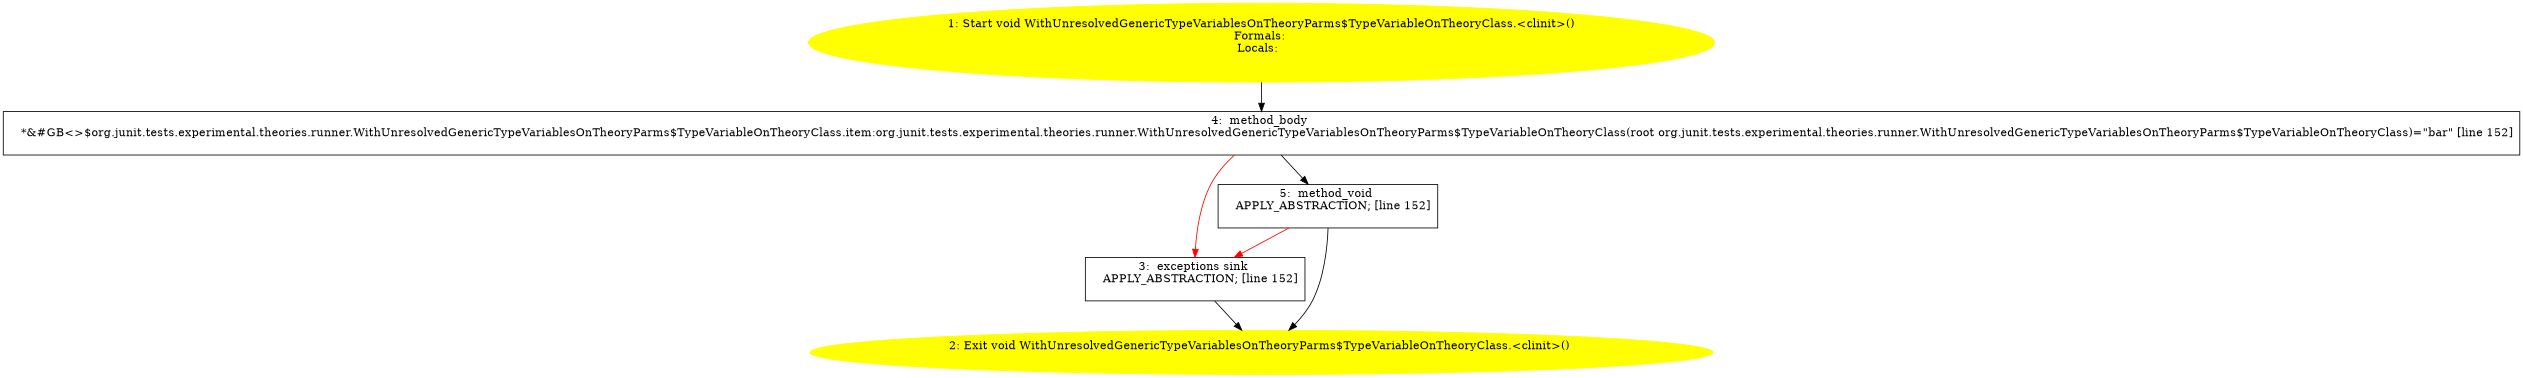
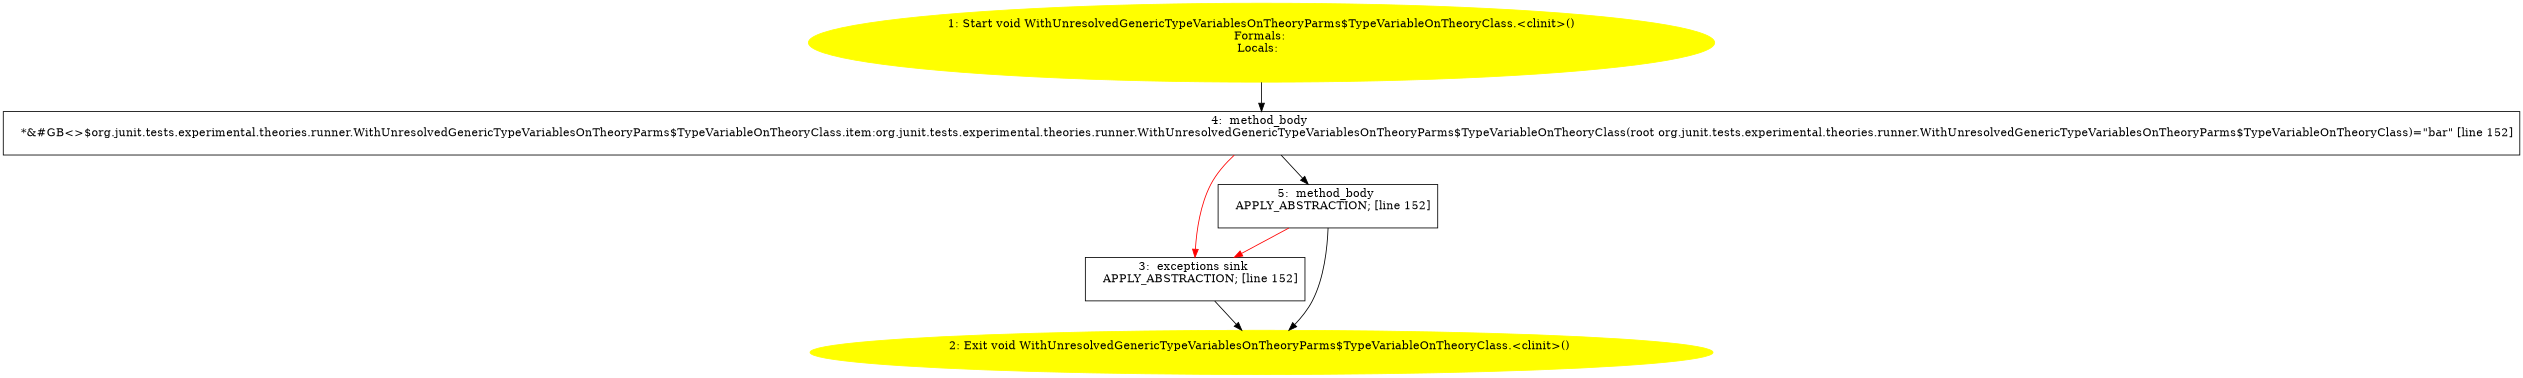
node "5:  method_void APPLY_ABSTRACTION; [line 152]": label "5:  method_void APPLY_ABSTRACTION; [line 152]" -> "5:  method_body APPLY_ABSTRACTION; [line 152]"
